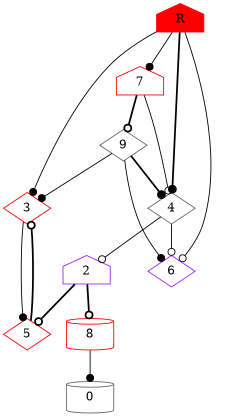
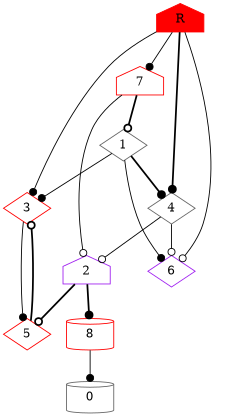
edge "7" -> "4": now "7" -> "2"
node "9": label "9" -> "1"
edge "2" -> "8": arrowhead odot -> dot
